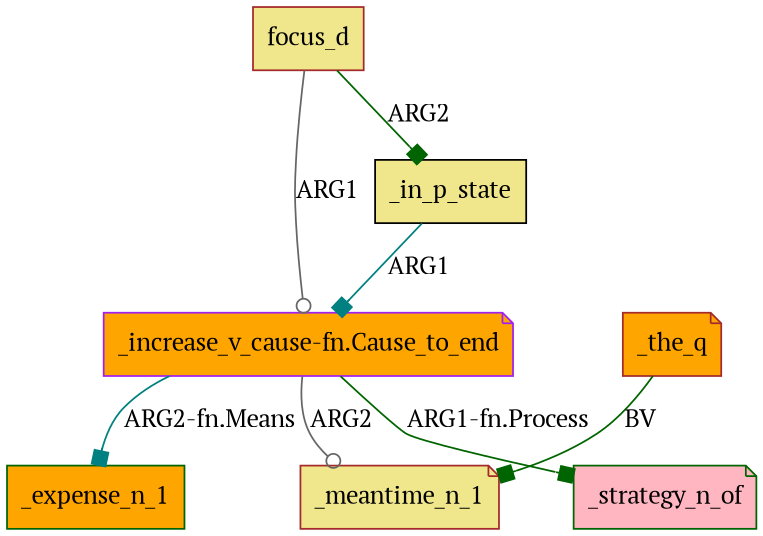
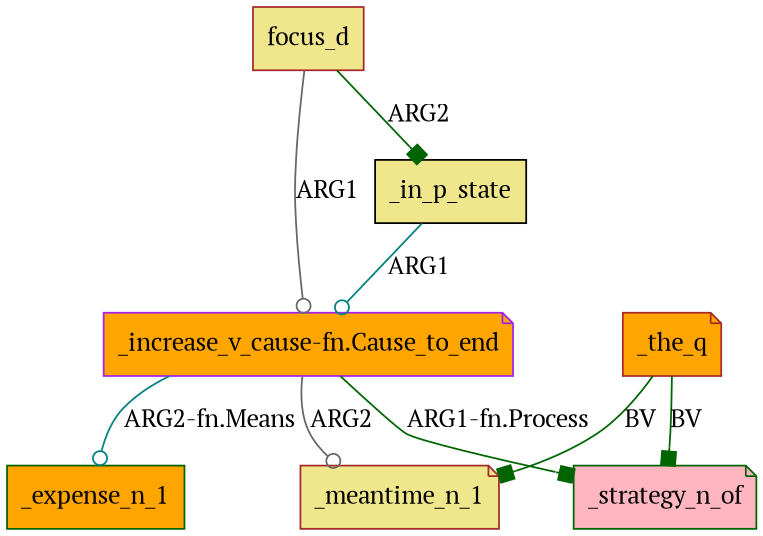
edge "_in_p_state" -> "_increase_v_cause-fn.Cause_to_end": arrowhead box -> odot
edge "_increase_v_cause-fn.Cause_to_end" -> "_expense_n_1": arrowhead box -> odot
edge "_the_q" -> "_strategy_n_of": added, label "BV"
